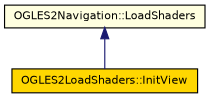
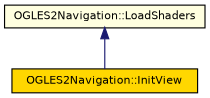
node "OGLES2LoadShaders::InitView": label "OGLES2LoadShaders::InitView" -> "OGLES2Navigation::InitView"
